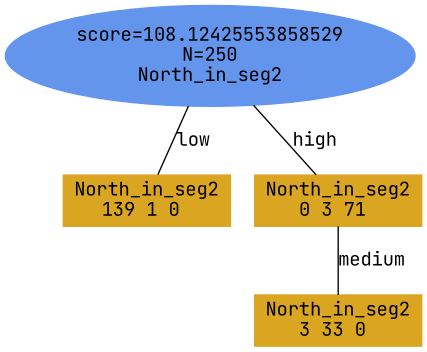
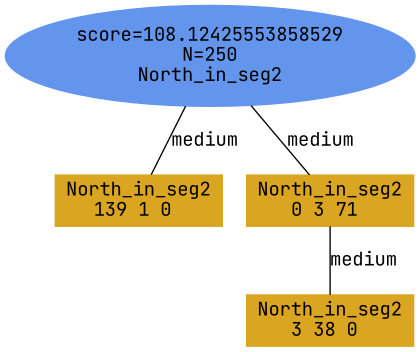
edge "score=108.12425553858529 N=250 North_in_seg2" -- "North_in_seg2 139 1 0": label "low" -> "medium"
edge "score=108.12425553858529 N=250 North_in_seg2" -- "North_in_seg2 0 3 71": label "high" -> "medium"
node "North_in_seg2 3 33 0": label "North_in_seg2 3 33 0" -> "North_in_seg2 3 38 0"
